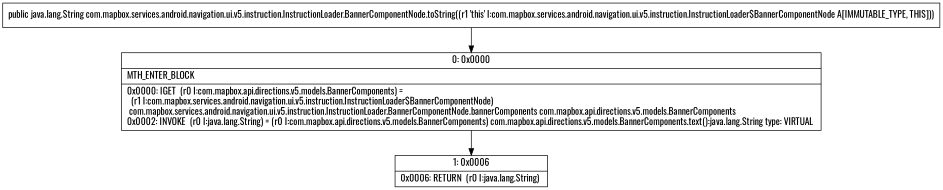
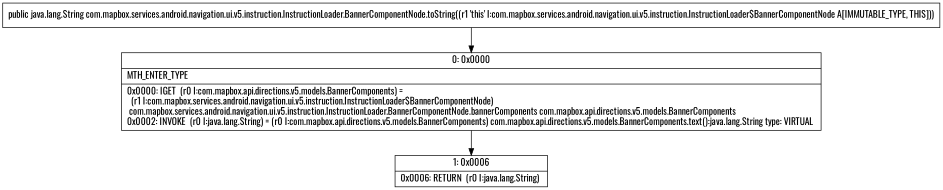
node "0: 0x0000": text "MTH_ENTER_BLOCK" -> "MTH_ENTER_TYPE"
